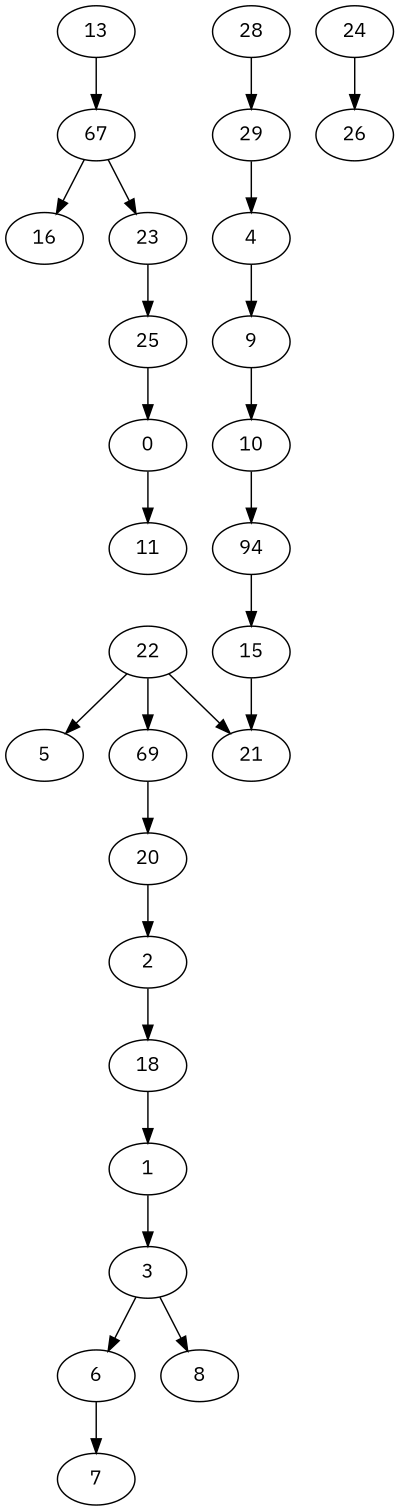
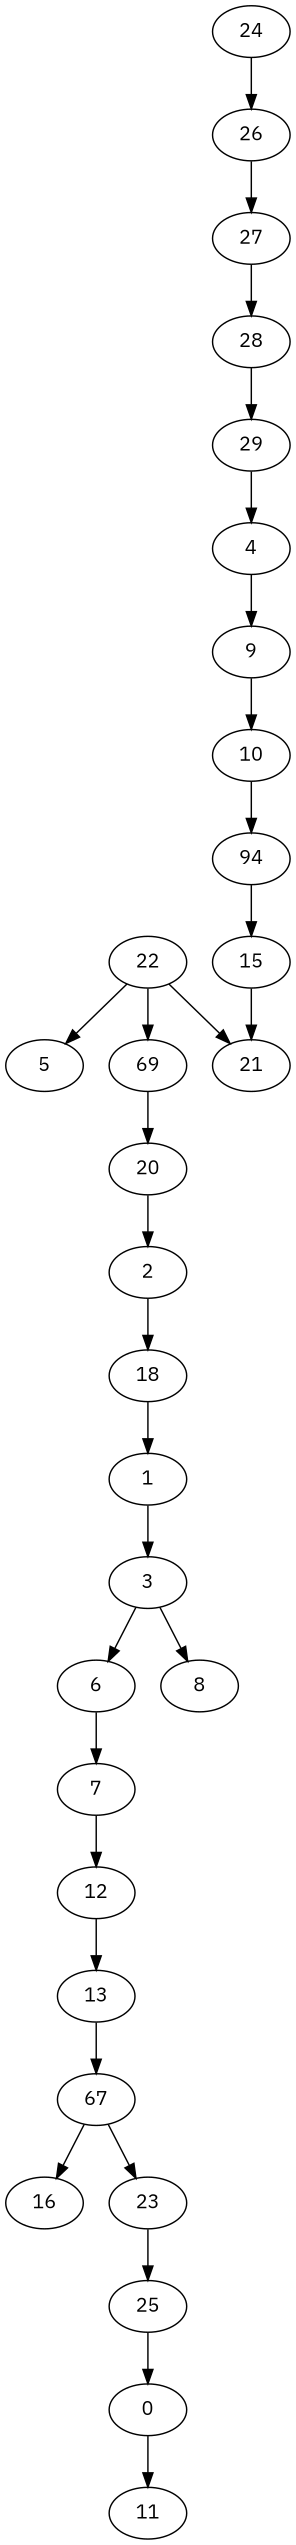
node "27": added
node "12": added
